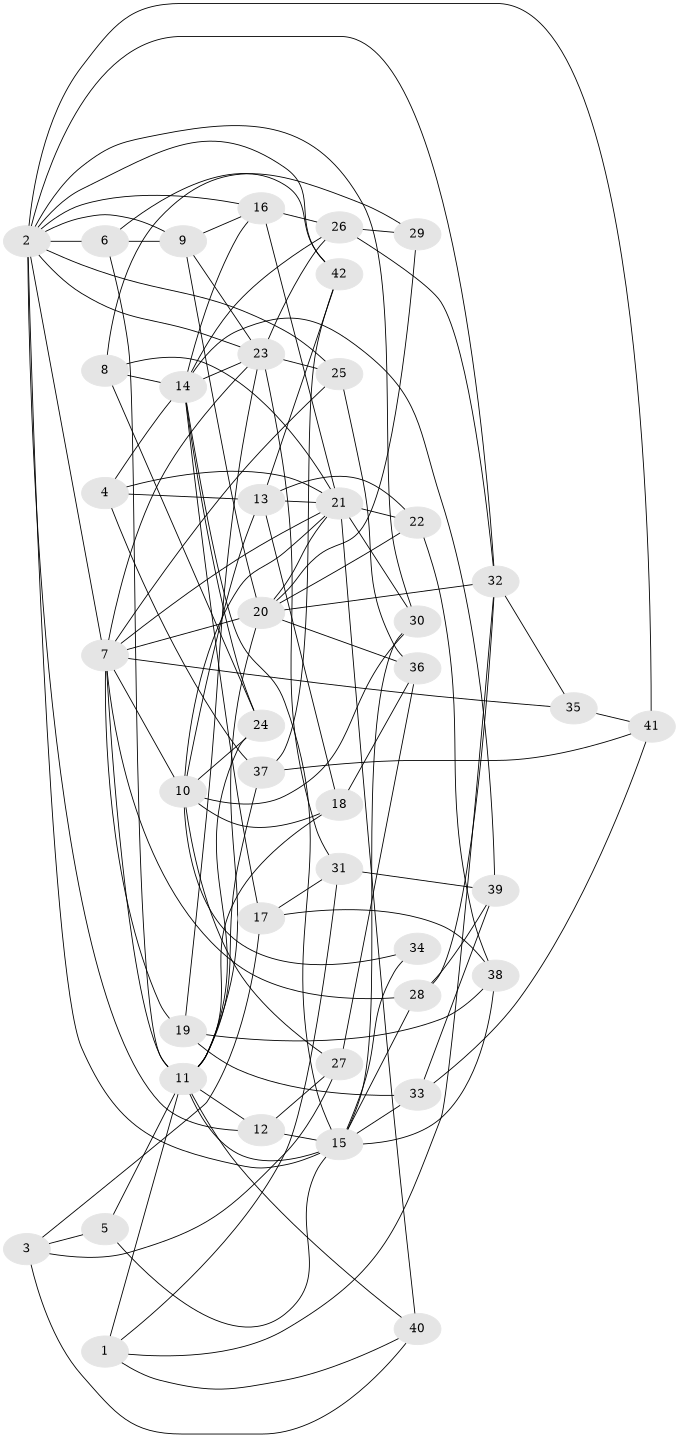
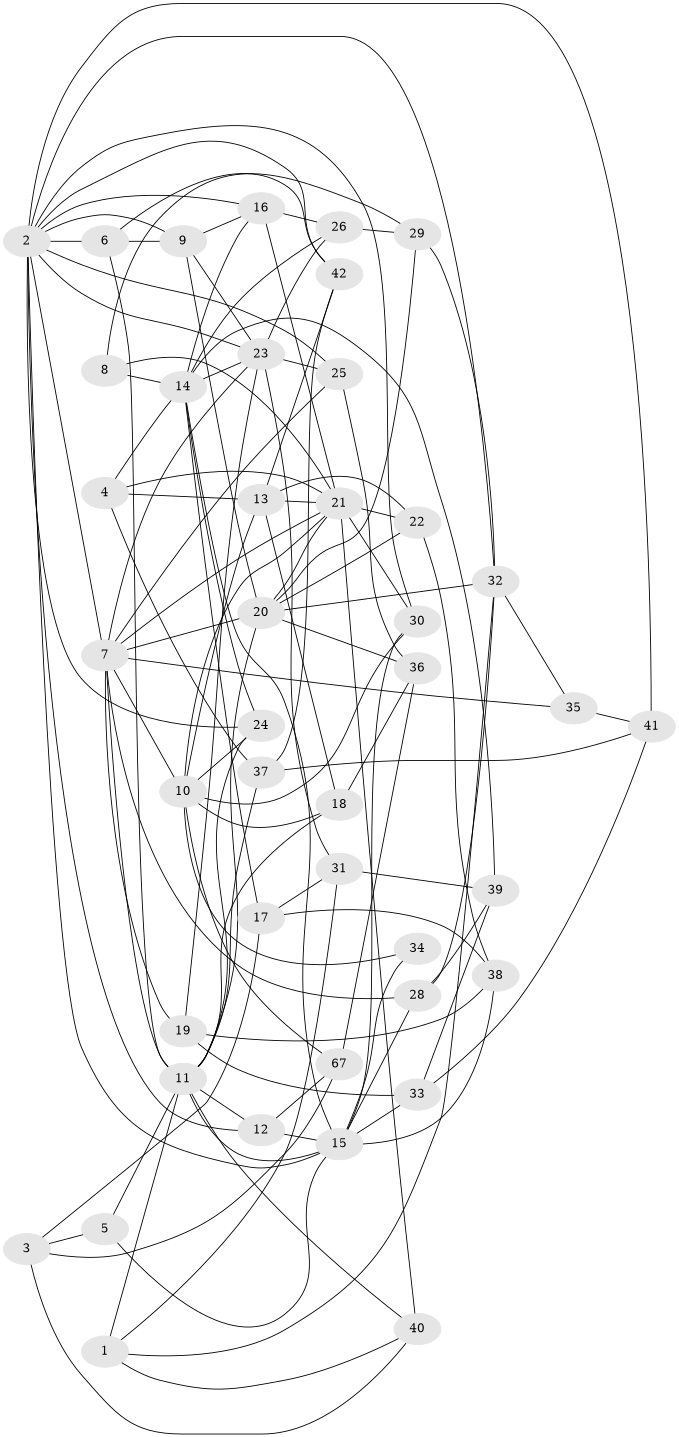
edge "26" -- "32": now "29" -- "32"
edge "8" -- "24": now "2" -- "24"
node "27": label "27" -> "67"
